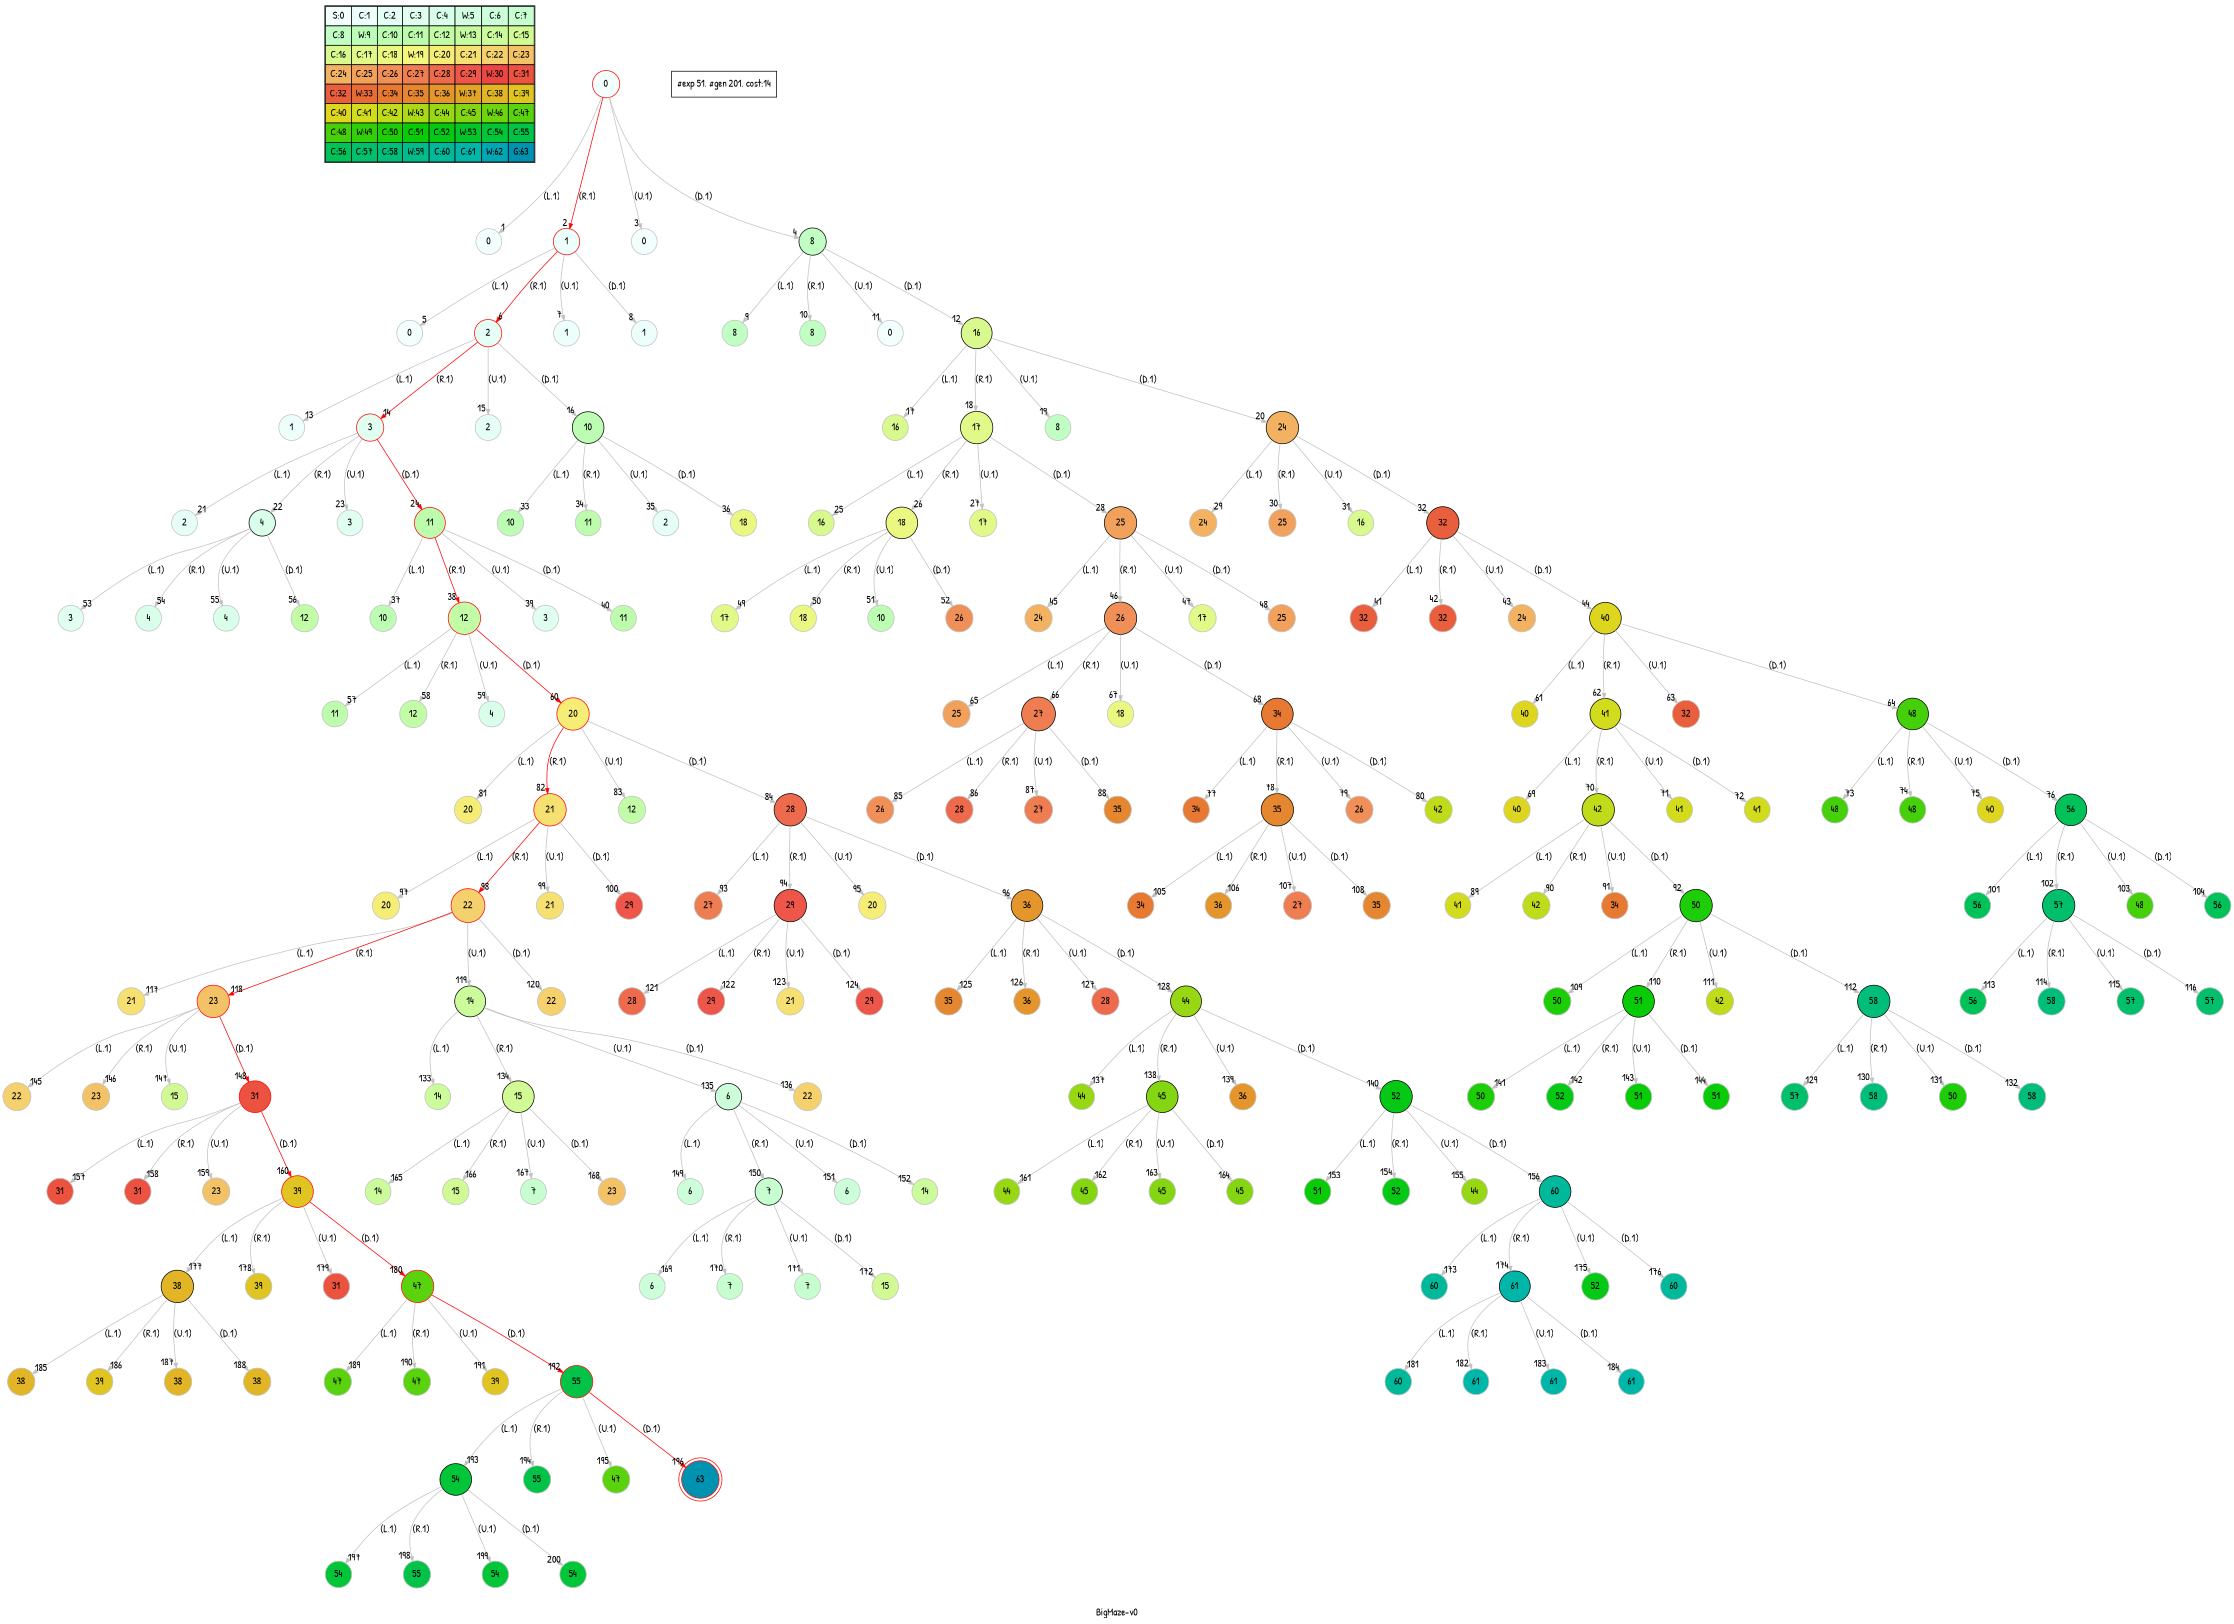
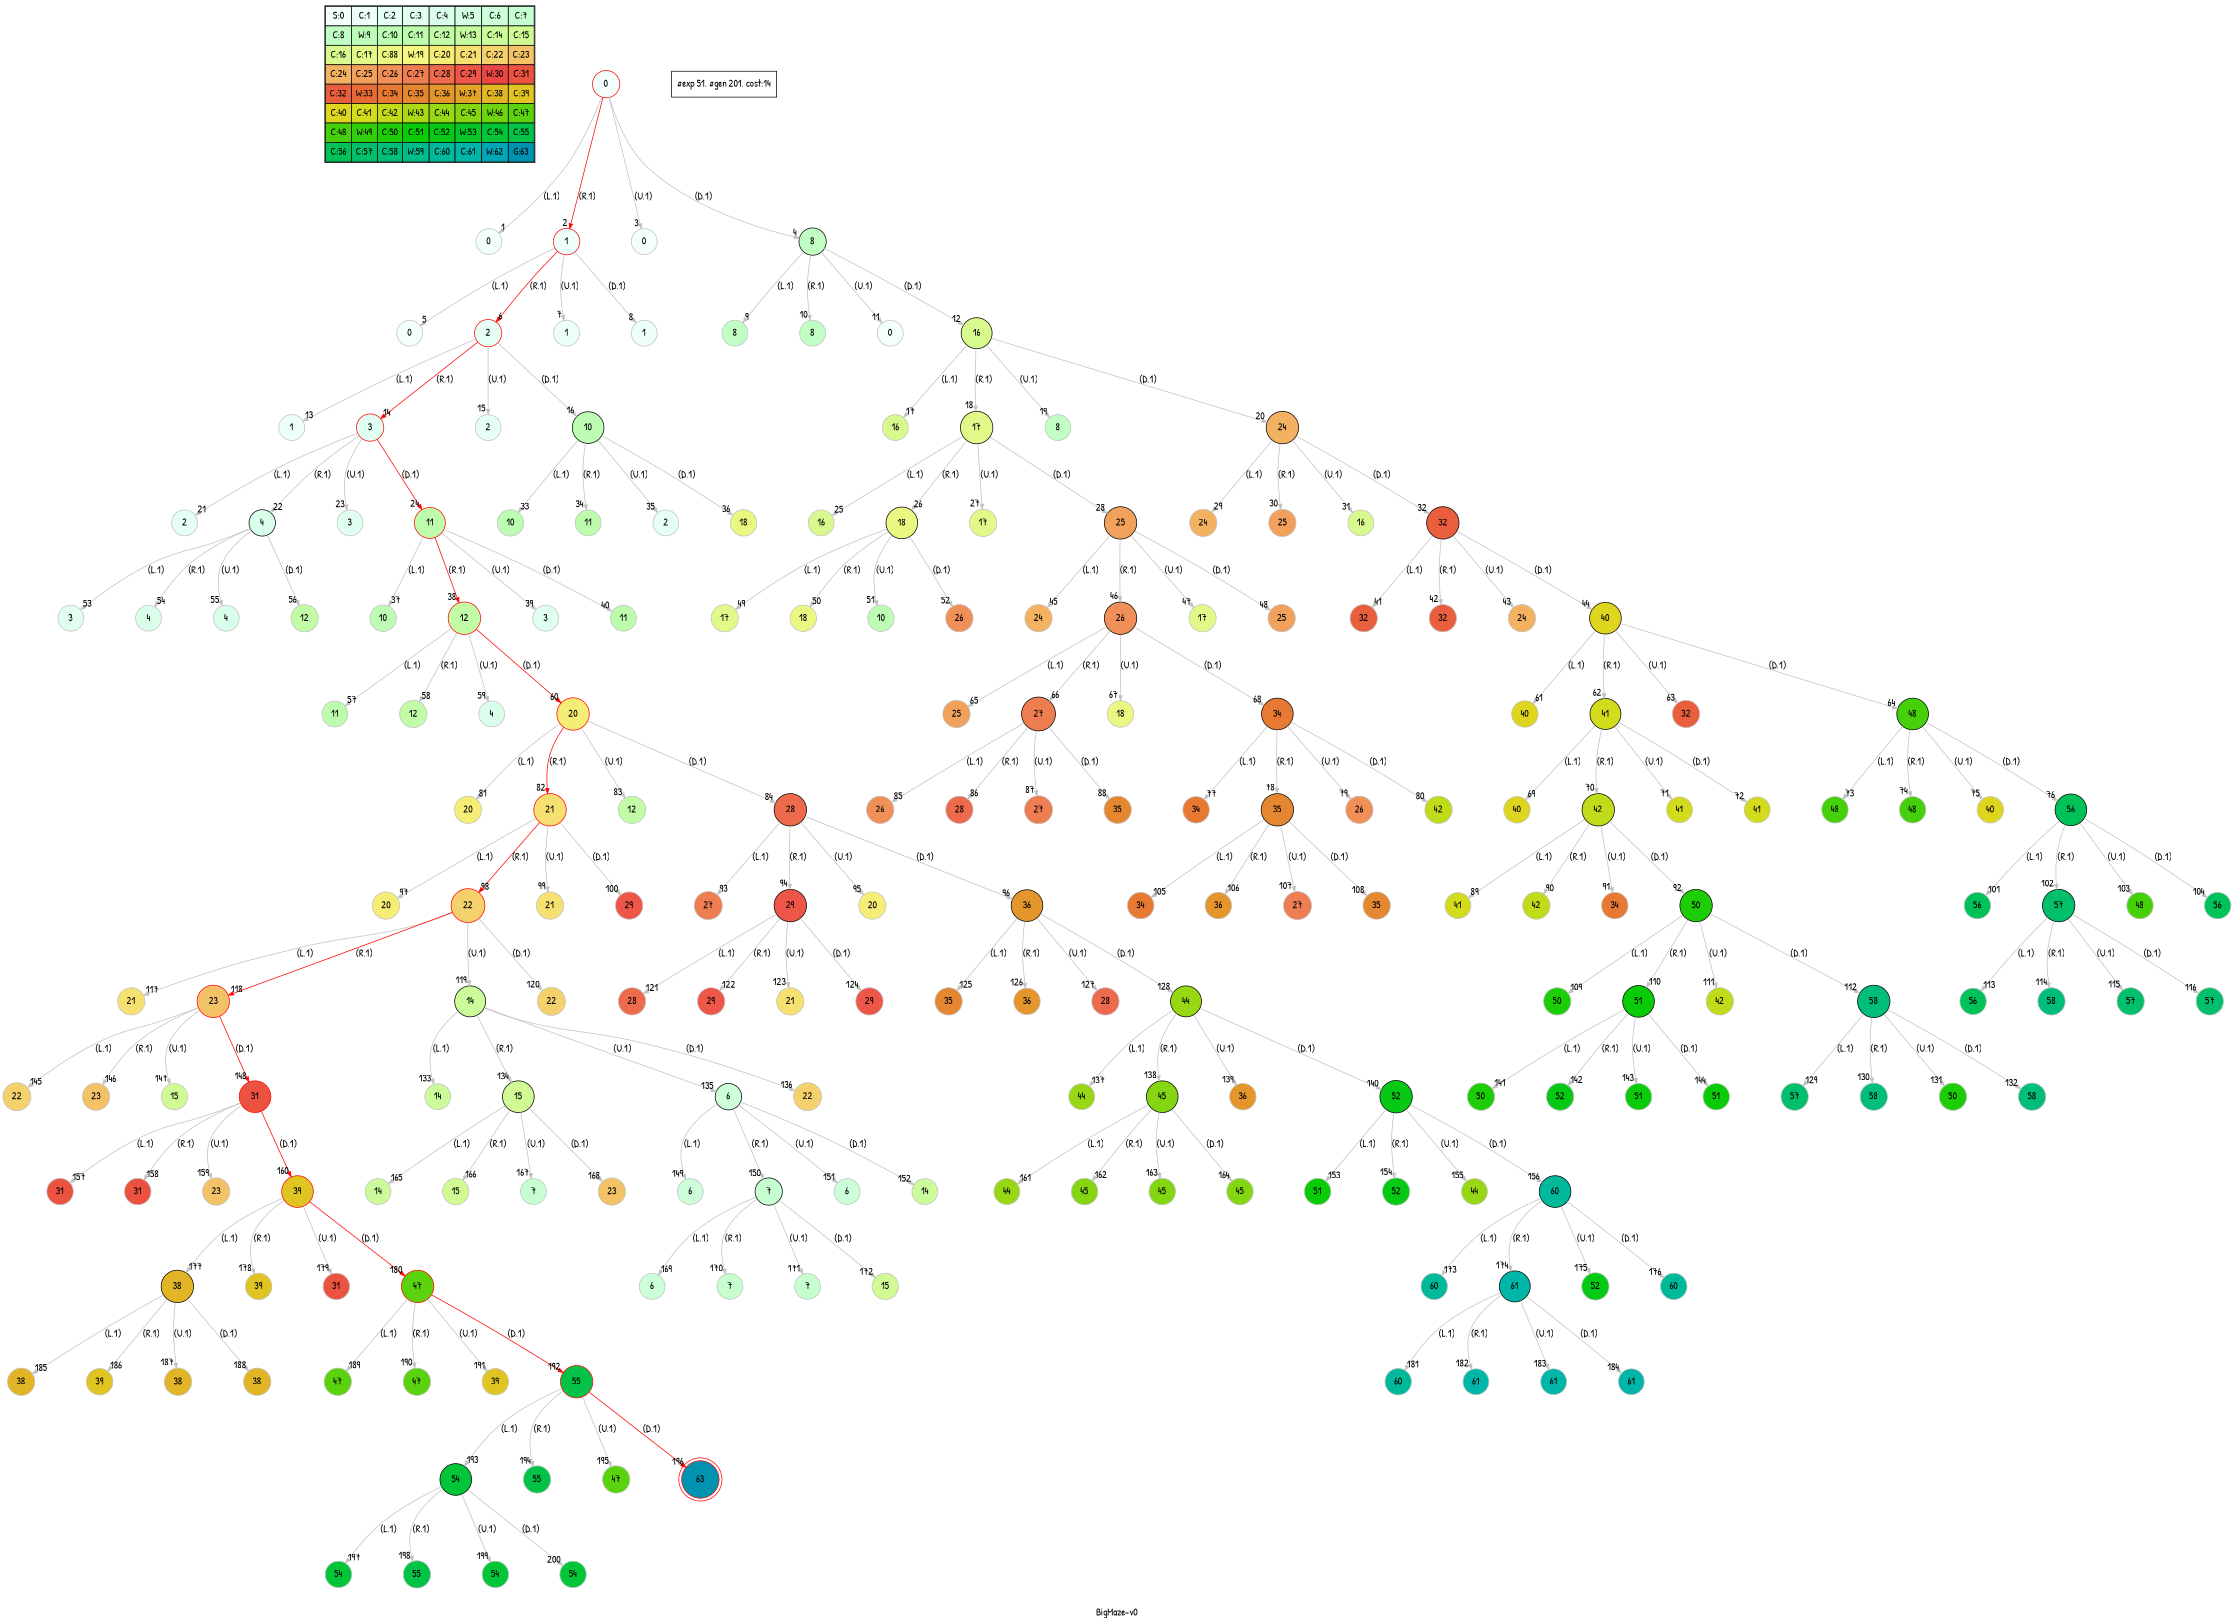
node "S:0": text "C:18" -> "C:88"
